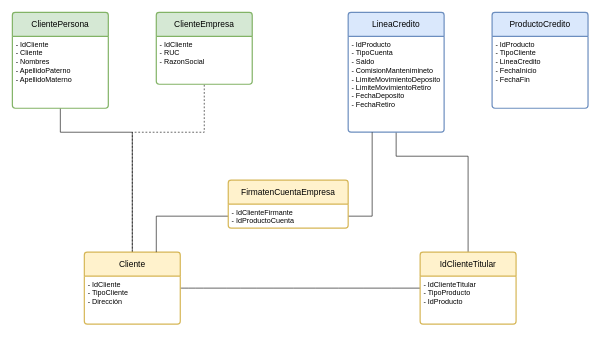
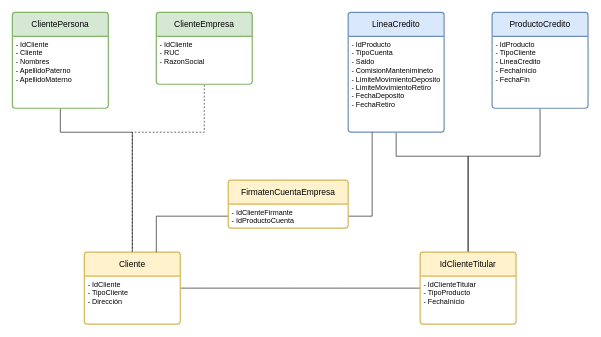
edge "- IdProducto - TipoCliente - LineaCredito - FechaInicio - FechaFin" -- "IdClienteTitular": added
node "- IdClienteTitular - TipoProducto - IdProducto": label "- IdClienteTitular - TipoProducto - IdProducto" -> "- IdClienteTitular - TipoProducto - FechaInicio"
